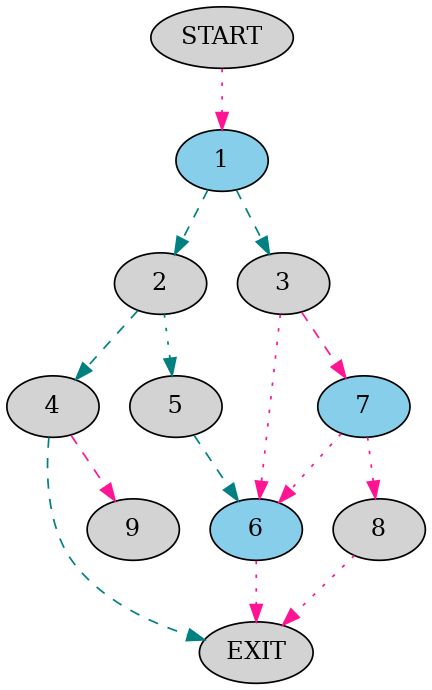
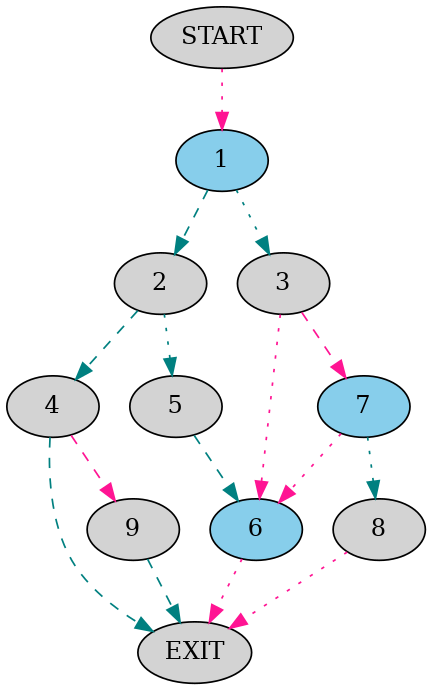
edge "1" -> "3": style dashed -> dotted
edge "7" -> "8": color deeppink -> teal
edge "9" -> "EXIT": added
